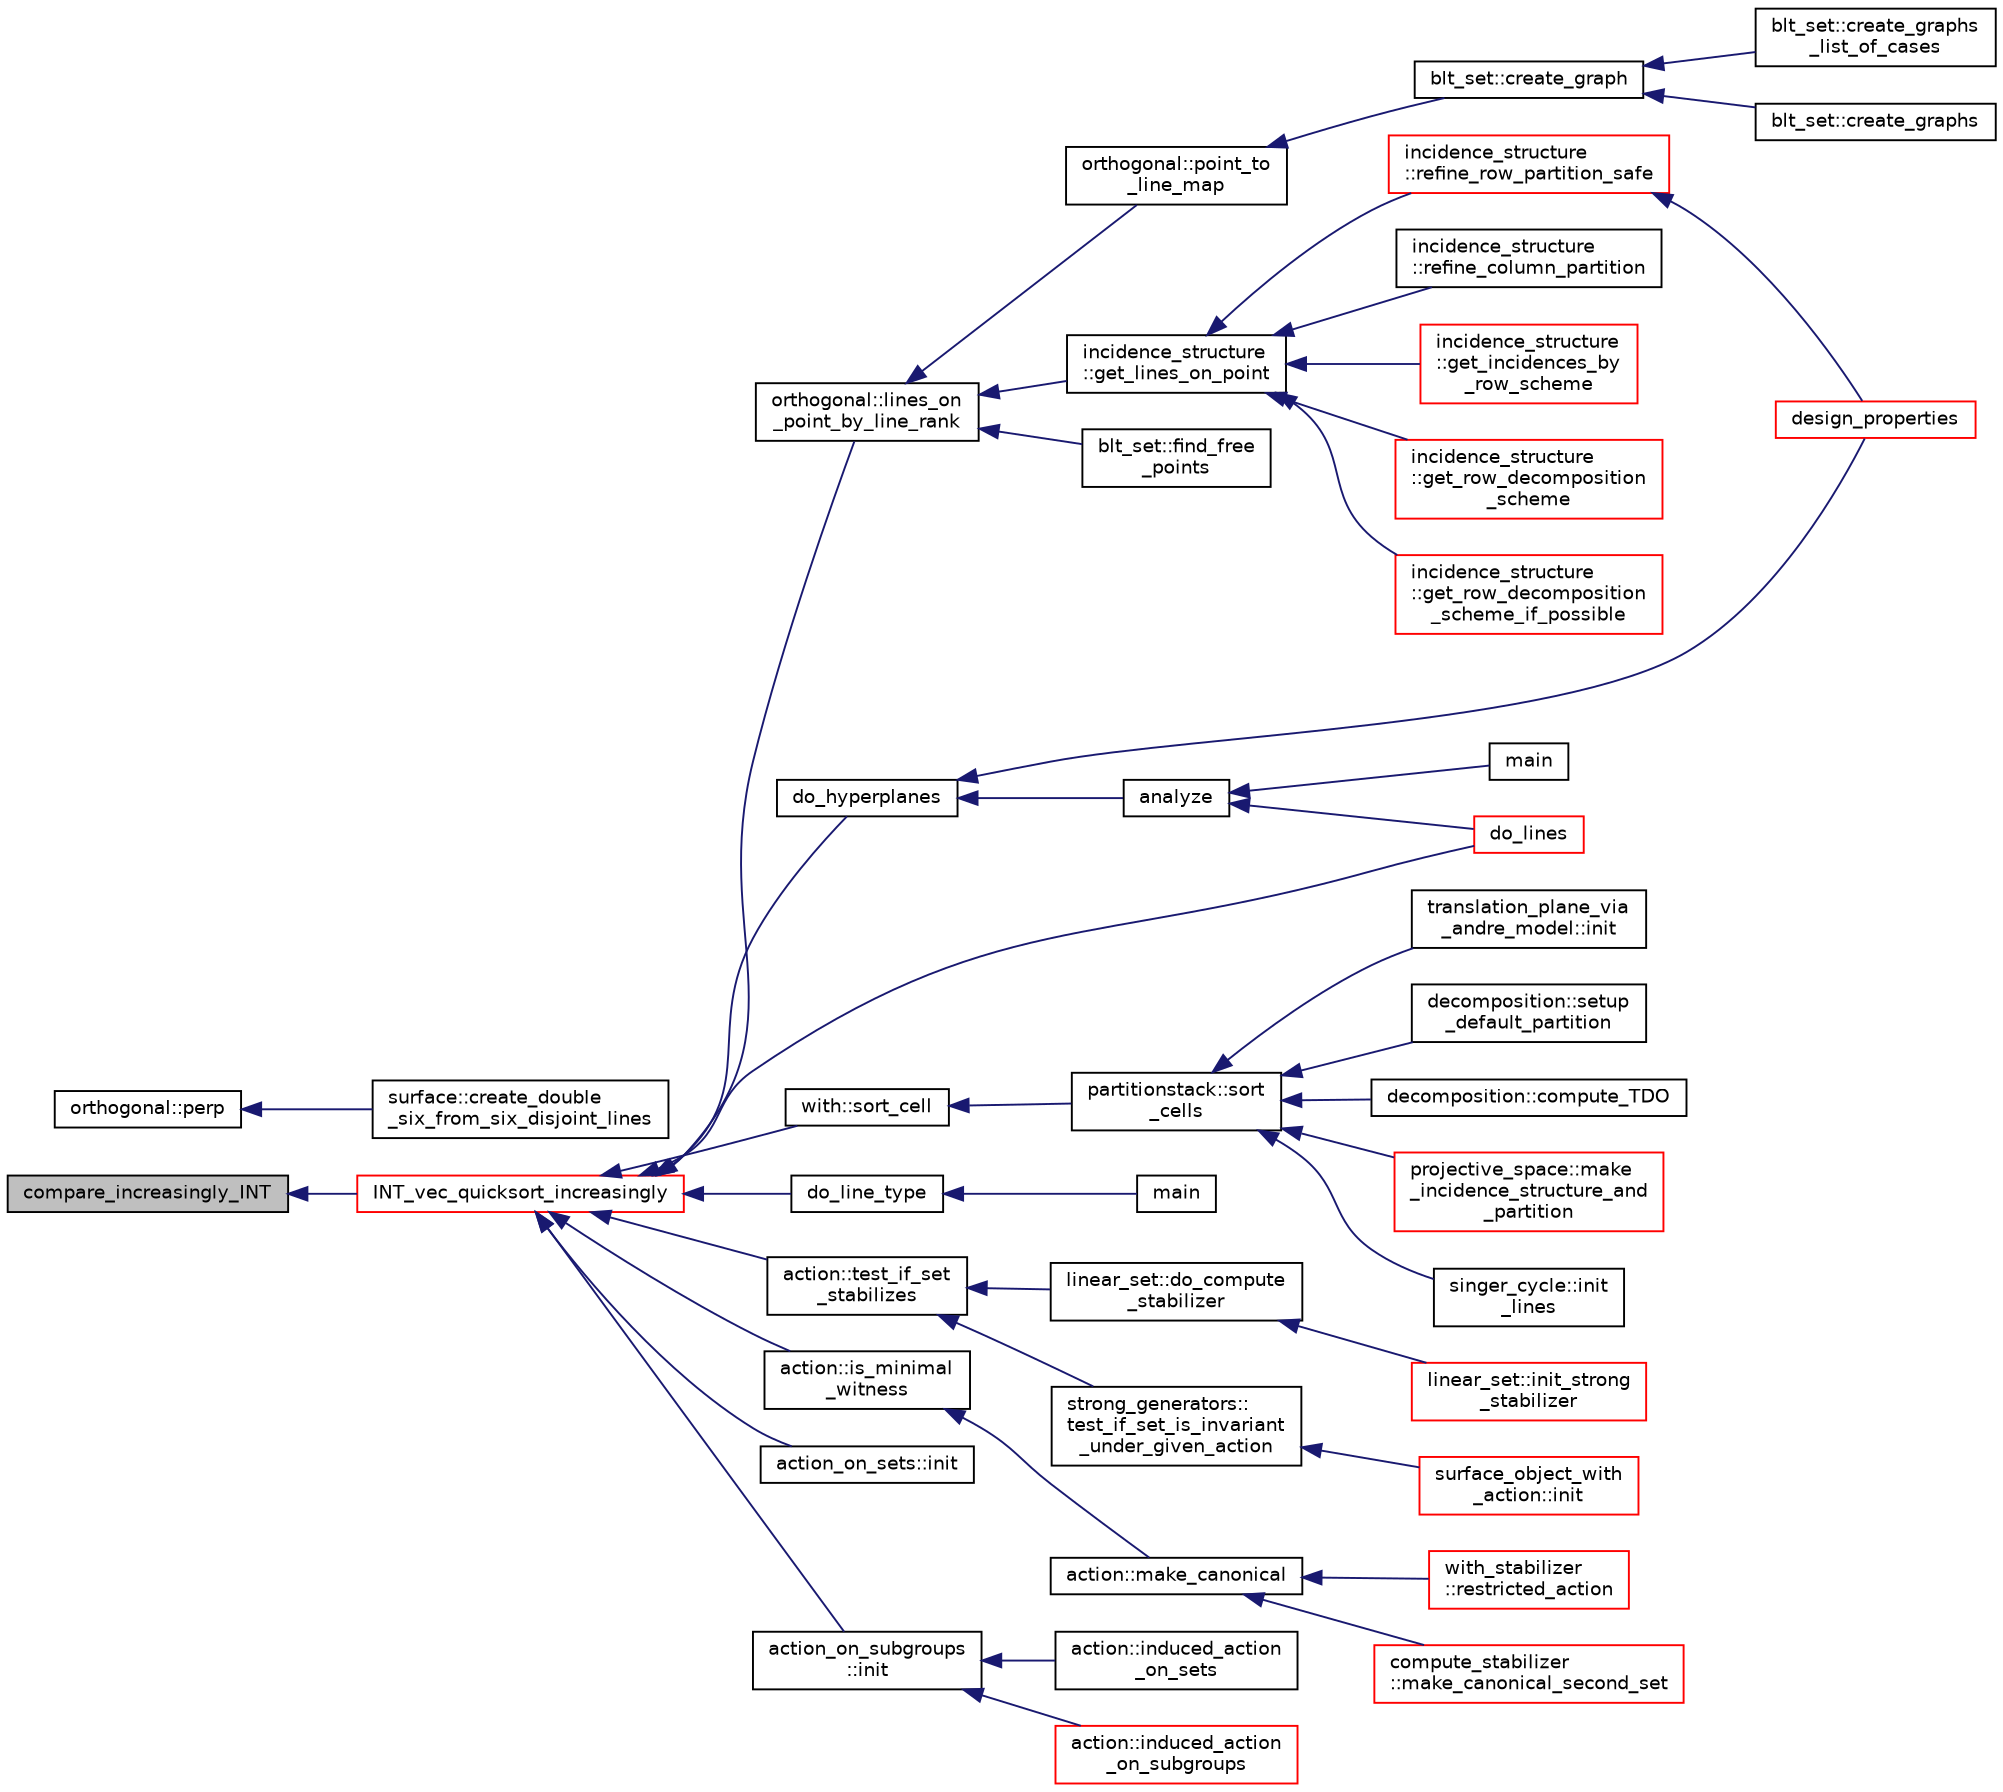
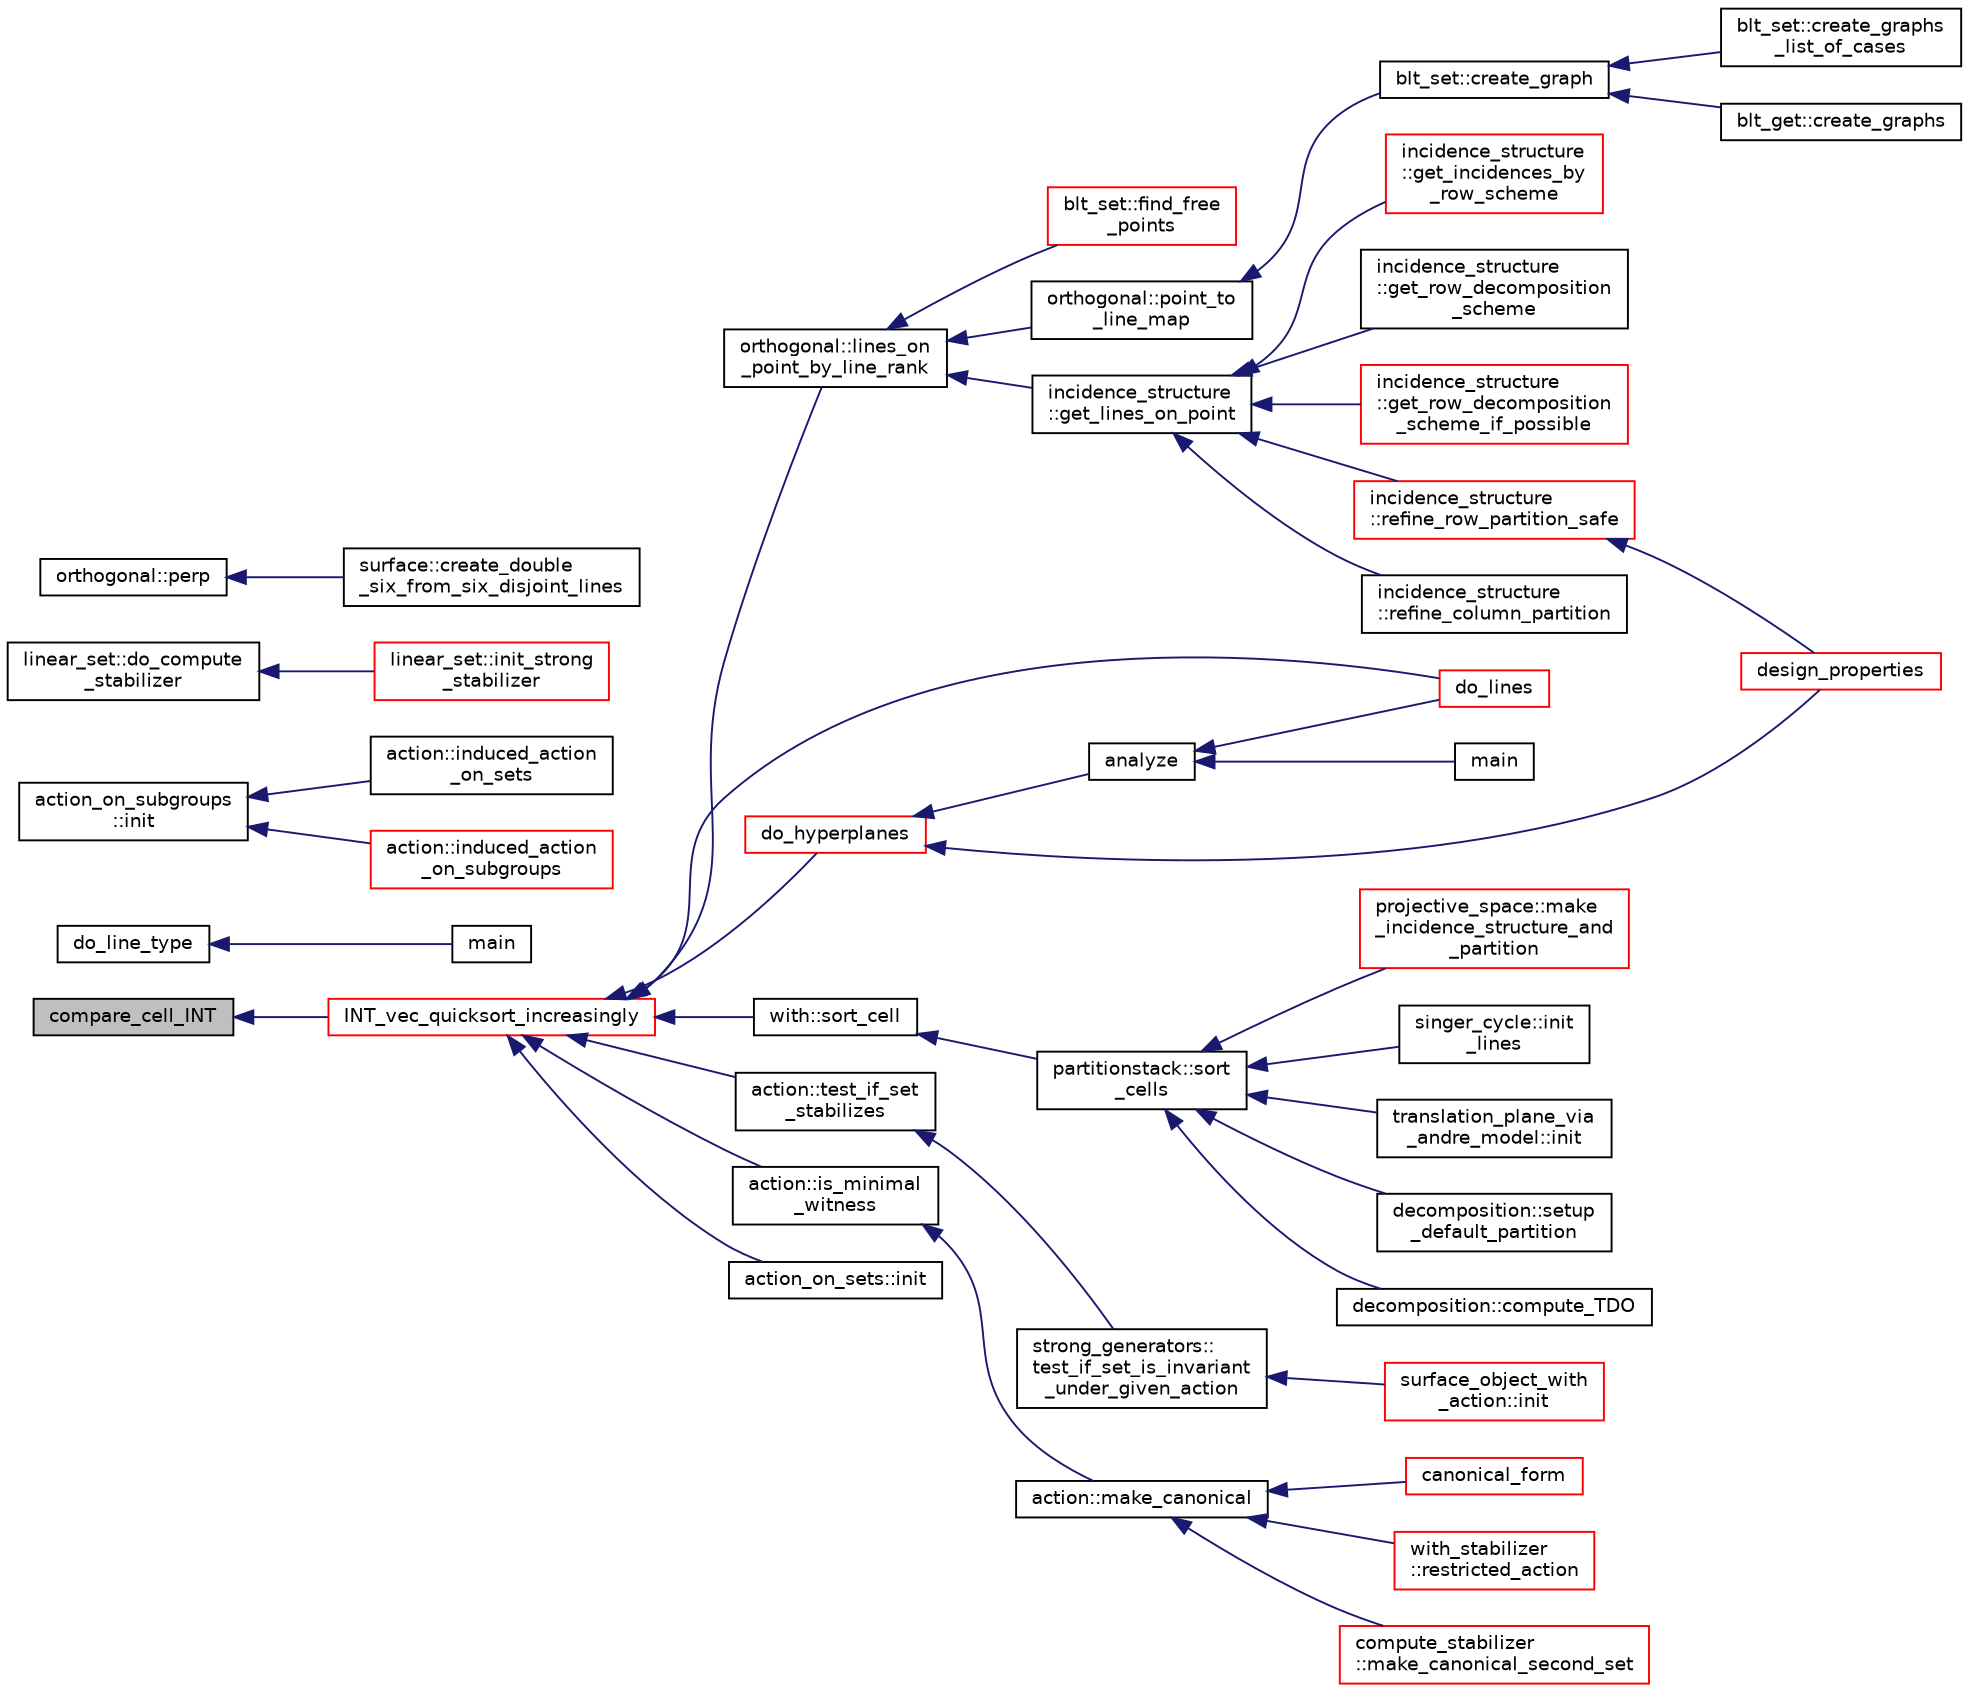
node "blt_set::create_graphs": label "blt_set::create_graphs" -> "blt_get::create_graphs"
node "blt_set::find_free _points": color black -> red
node "incidence_structure ::get_row_decomposition _scheme": color red -> black
node "do_hyperplanes": color black -> red
node "compare_increasingly_INT": label "compare_increasingly_INT" -> "compare_cell_INT"
edge "do_line_type" -> "INT_vec_quicksort_increasingly": removed
edge "linear_set::do_compute _stabilizer" -> "action::test_if_set _stabilizes": removed
edge "action_on_subgroups ::init" -> "INT_vec_quicksort_increasingly": removed
node "canonical_form": added
